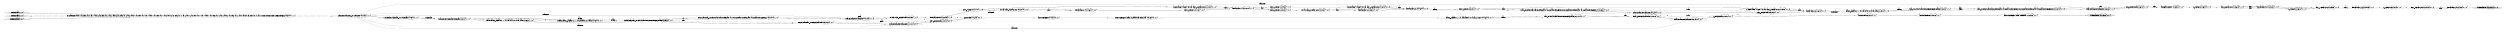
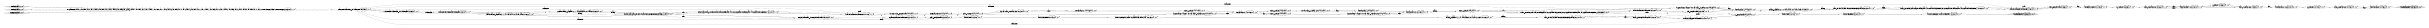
edge "assertMaps(maps2,4,6)@@@28@@@['1', '1', '0']" -> "assertTrue(t.EOF)@@@21@@@['0', '0', '1']": label "solrClientCache" -> "0"
edge "t = getTuple(estream)@@@20@@@['0', '0', '1']" -> "tuples = getTuples(rstream)@@@27@@@['1', '0', '0']": reversed
